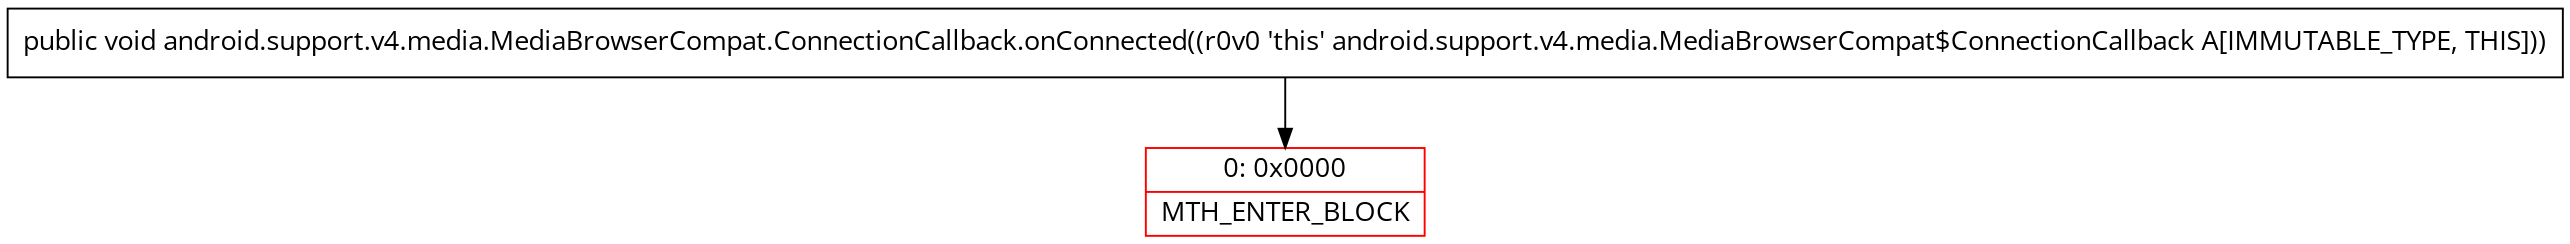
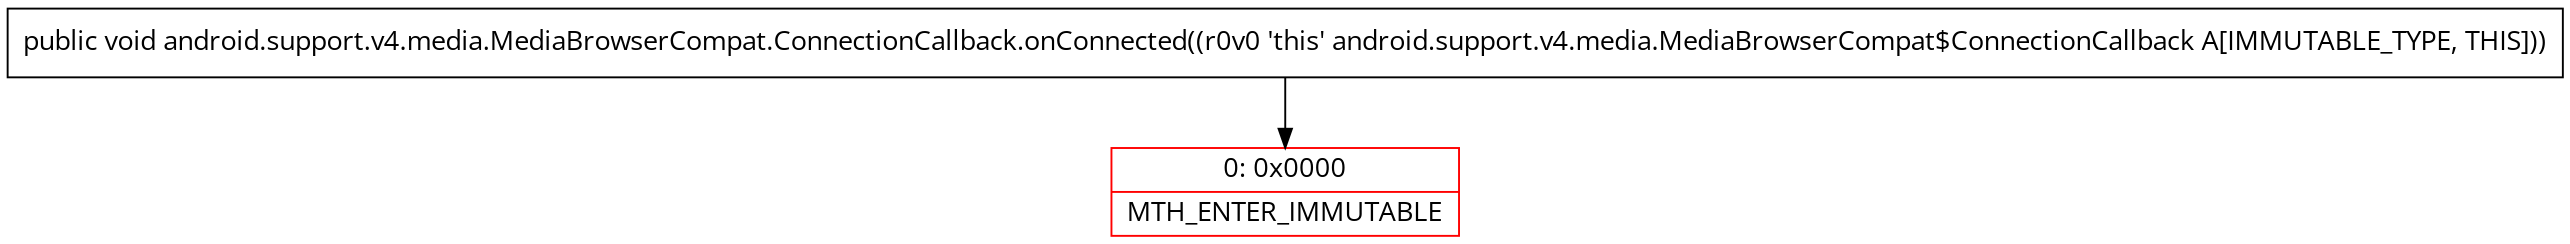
node "0: 0x0000": text "MTH_ENTER_BLOCK" -> "MTH_ENTER_IMMUTABLE"
